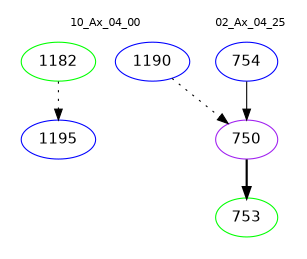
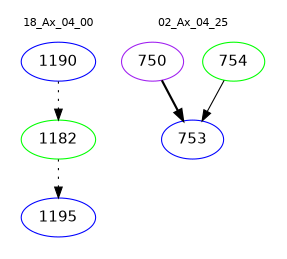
cluster "10_Ax_04_00": label "10_Ax_04_00" -> "18_Ax_04_00"
node "754": color blue -> green
edge "1190" -> "750": now "1190" -> "1182"
edge "754" -> "750": now "754" -> "753"
node "753": color green -> blue
